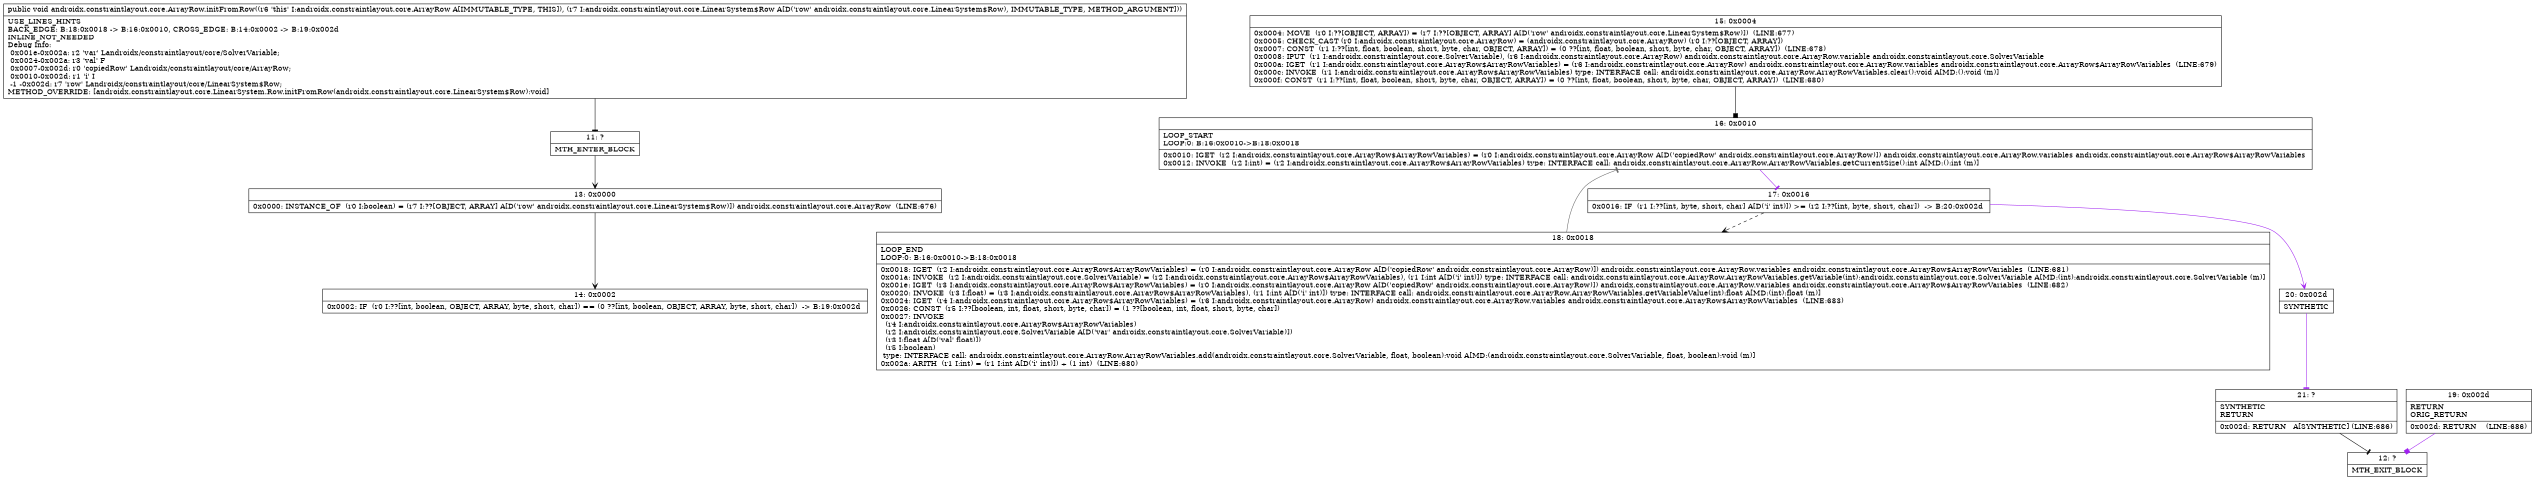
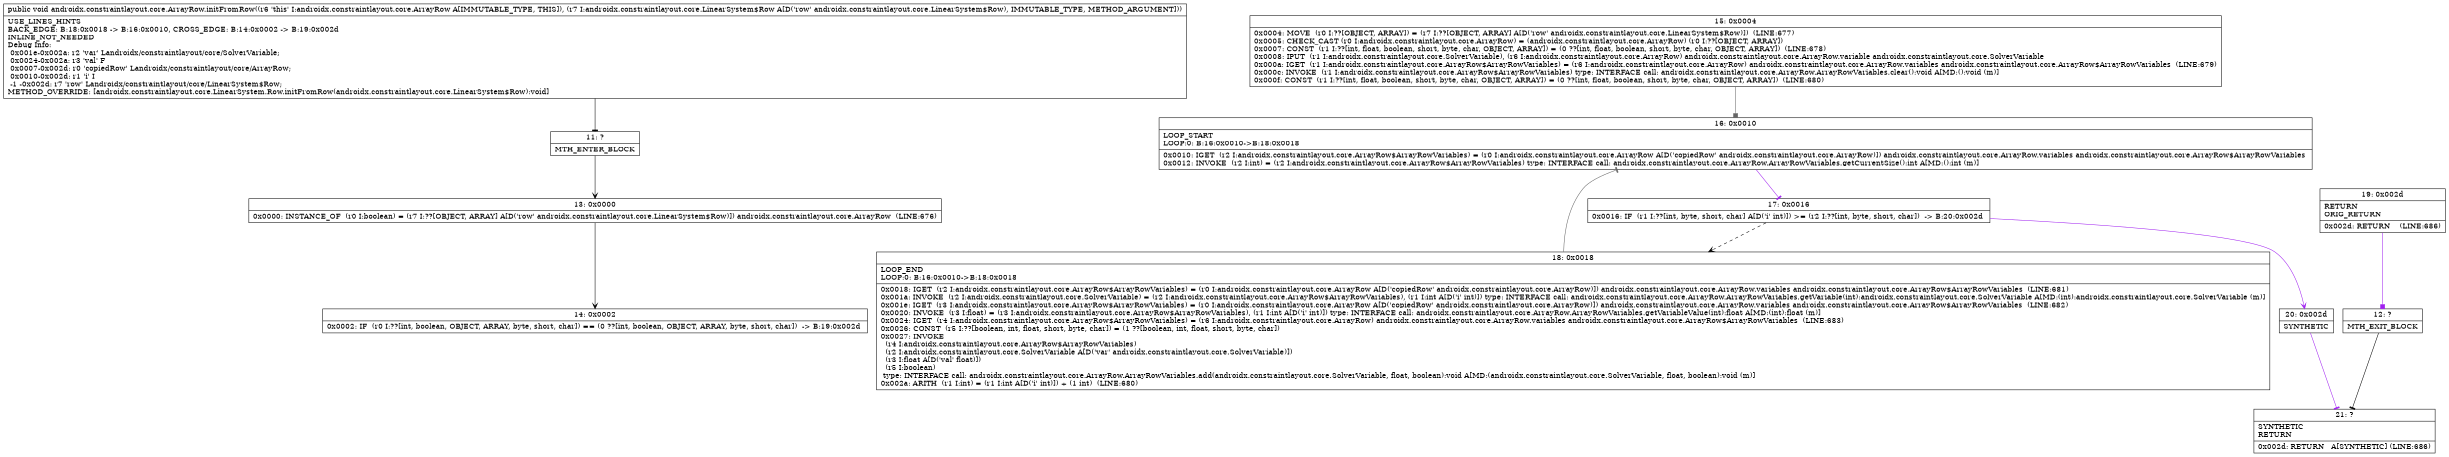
edge "15: 0x0004" -> "16: 0x0010": color black -> gray40
edge "21: ?" -> "12: ?": reversed
